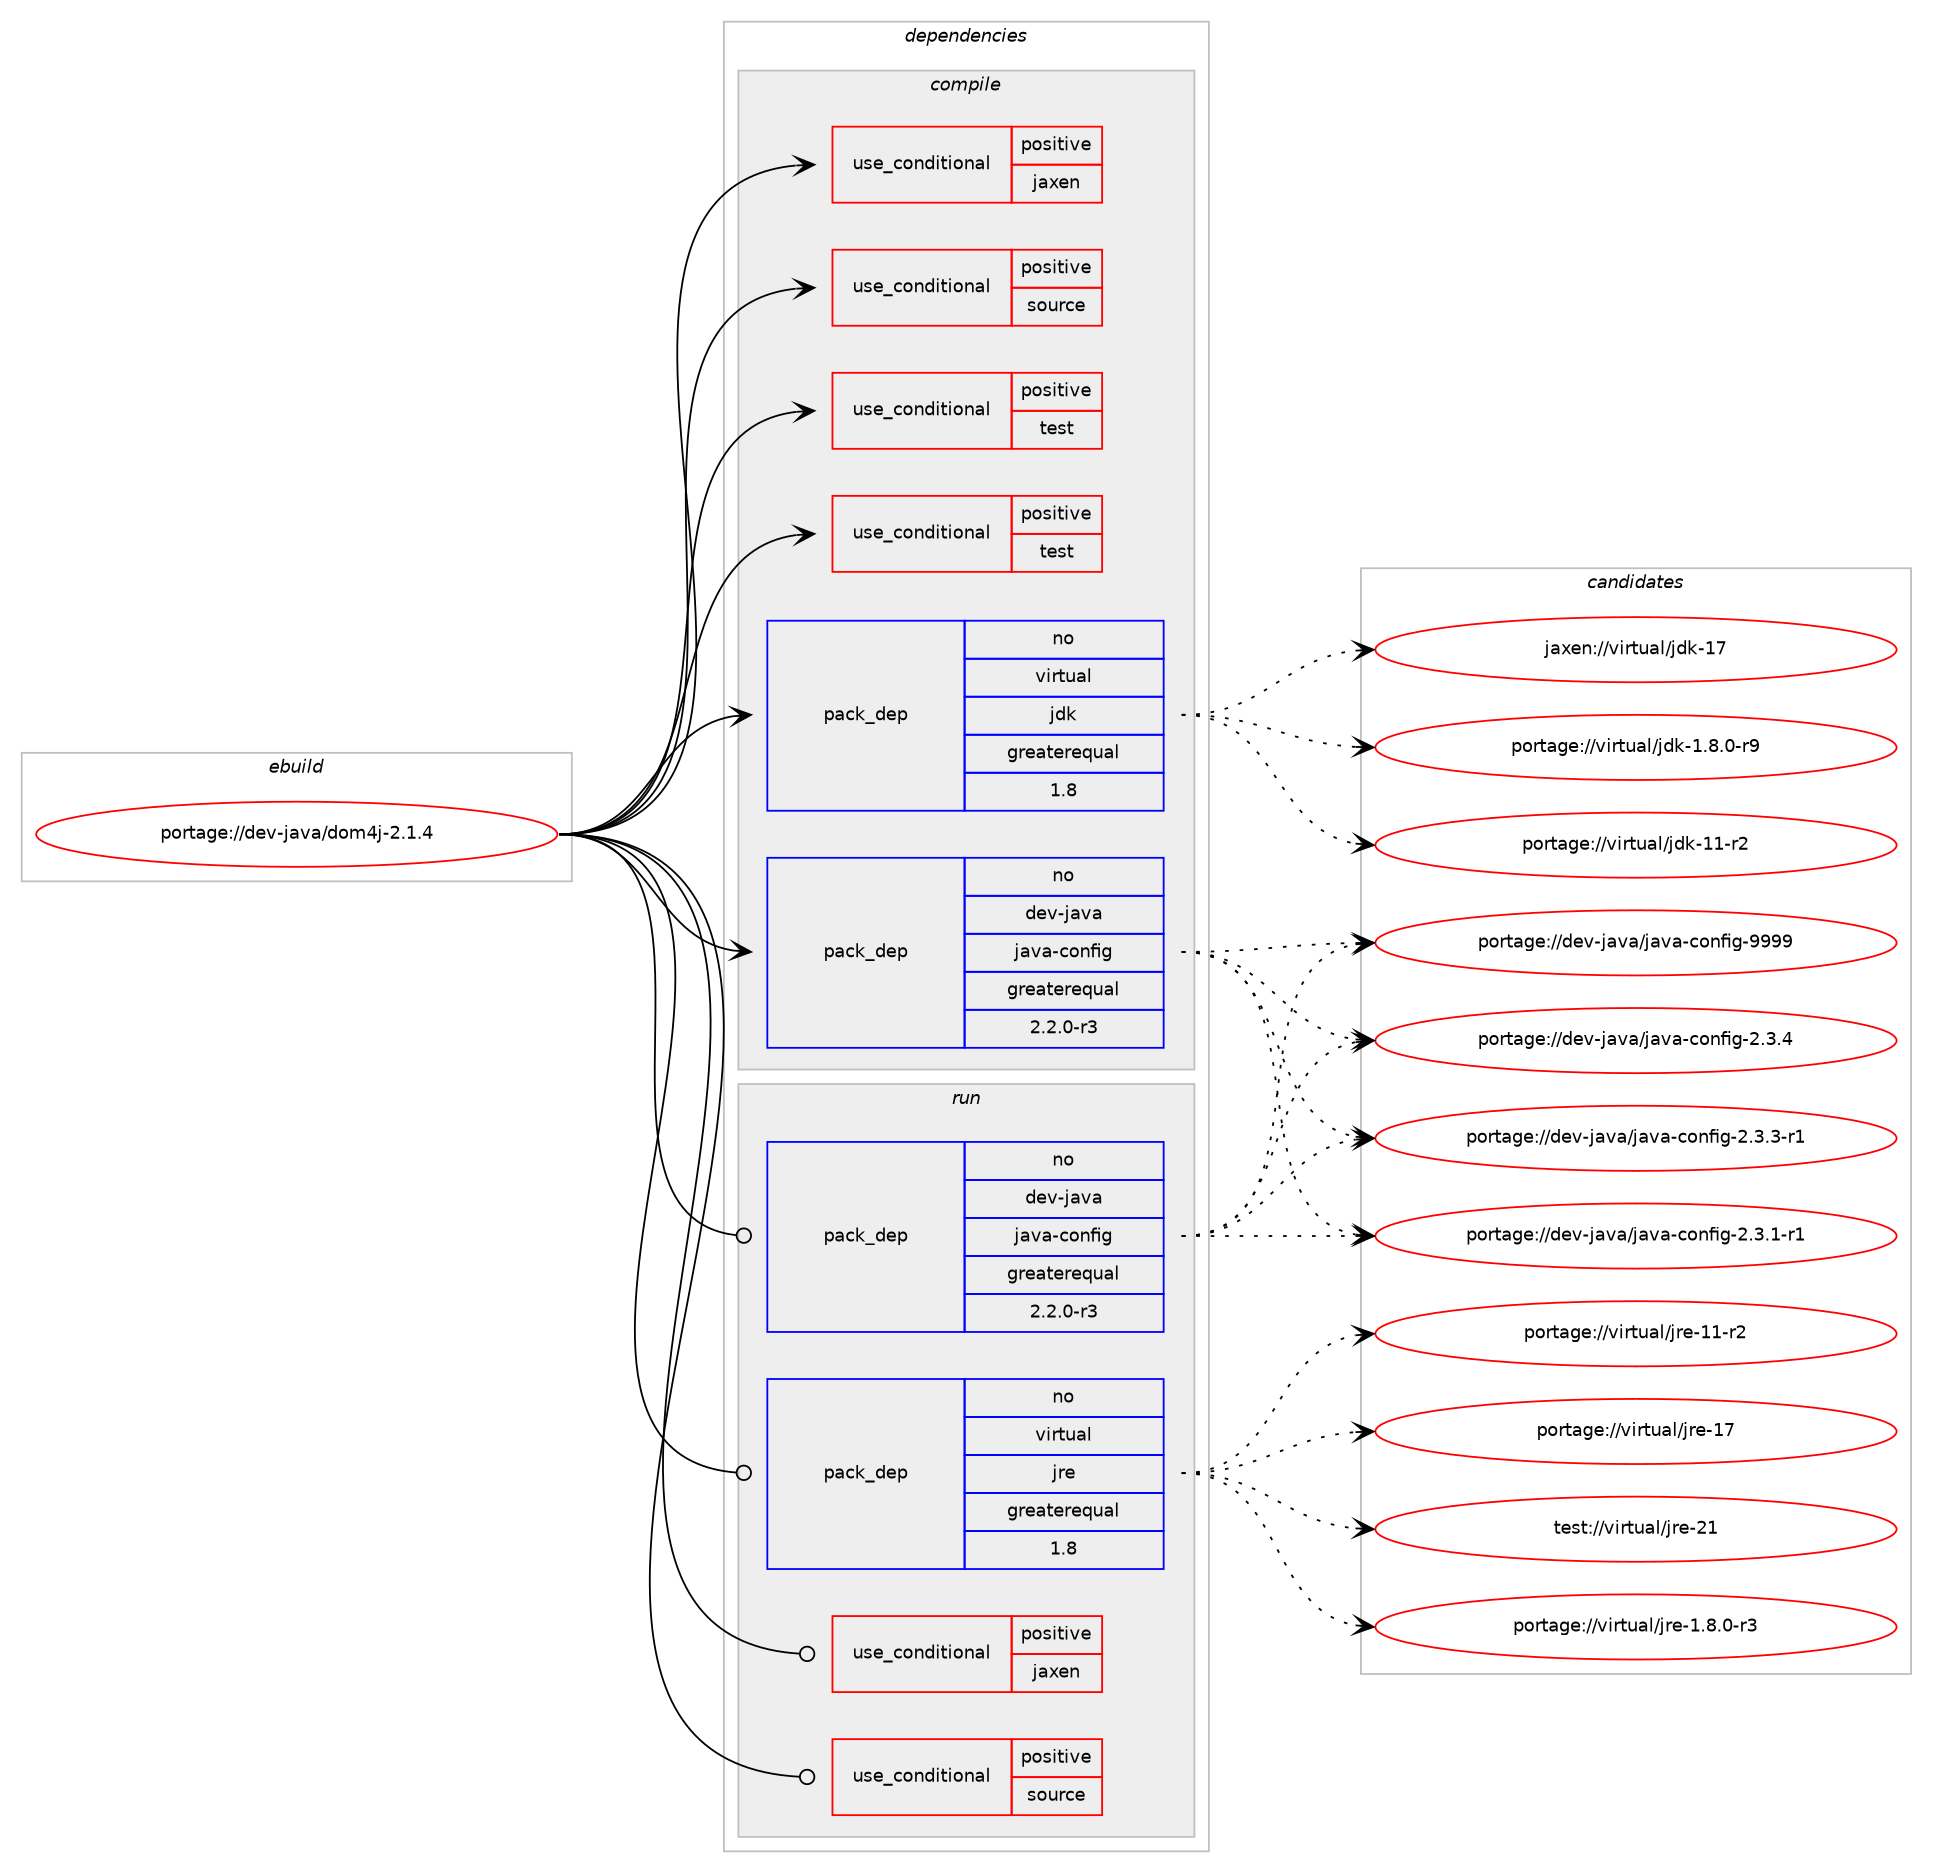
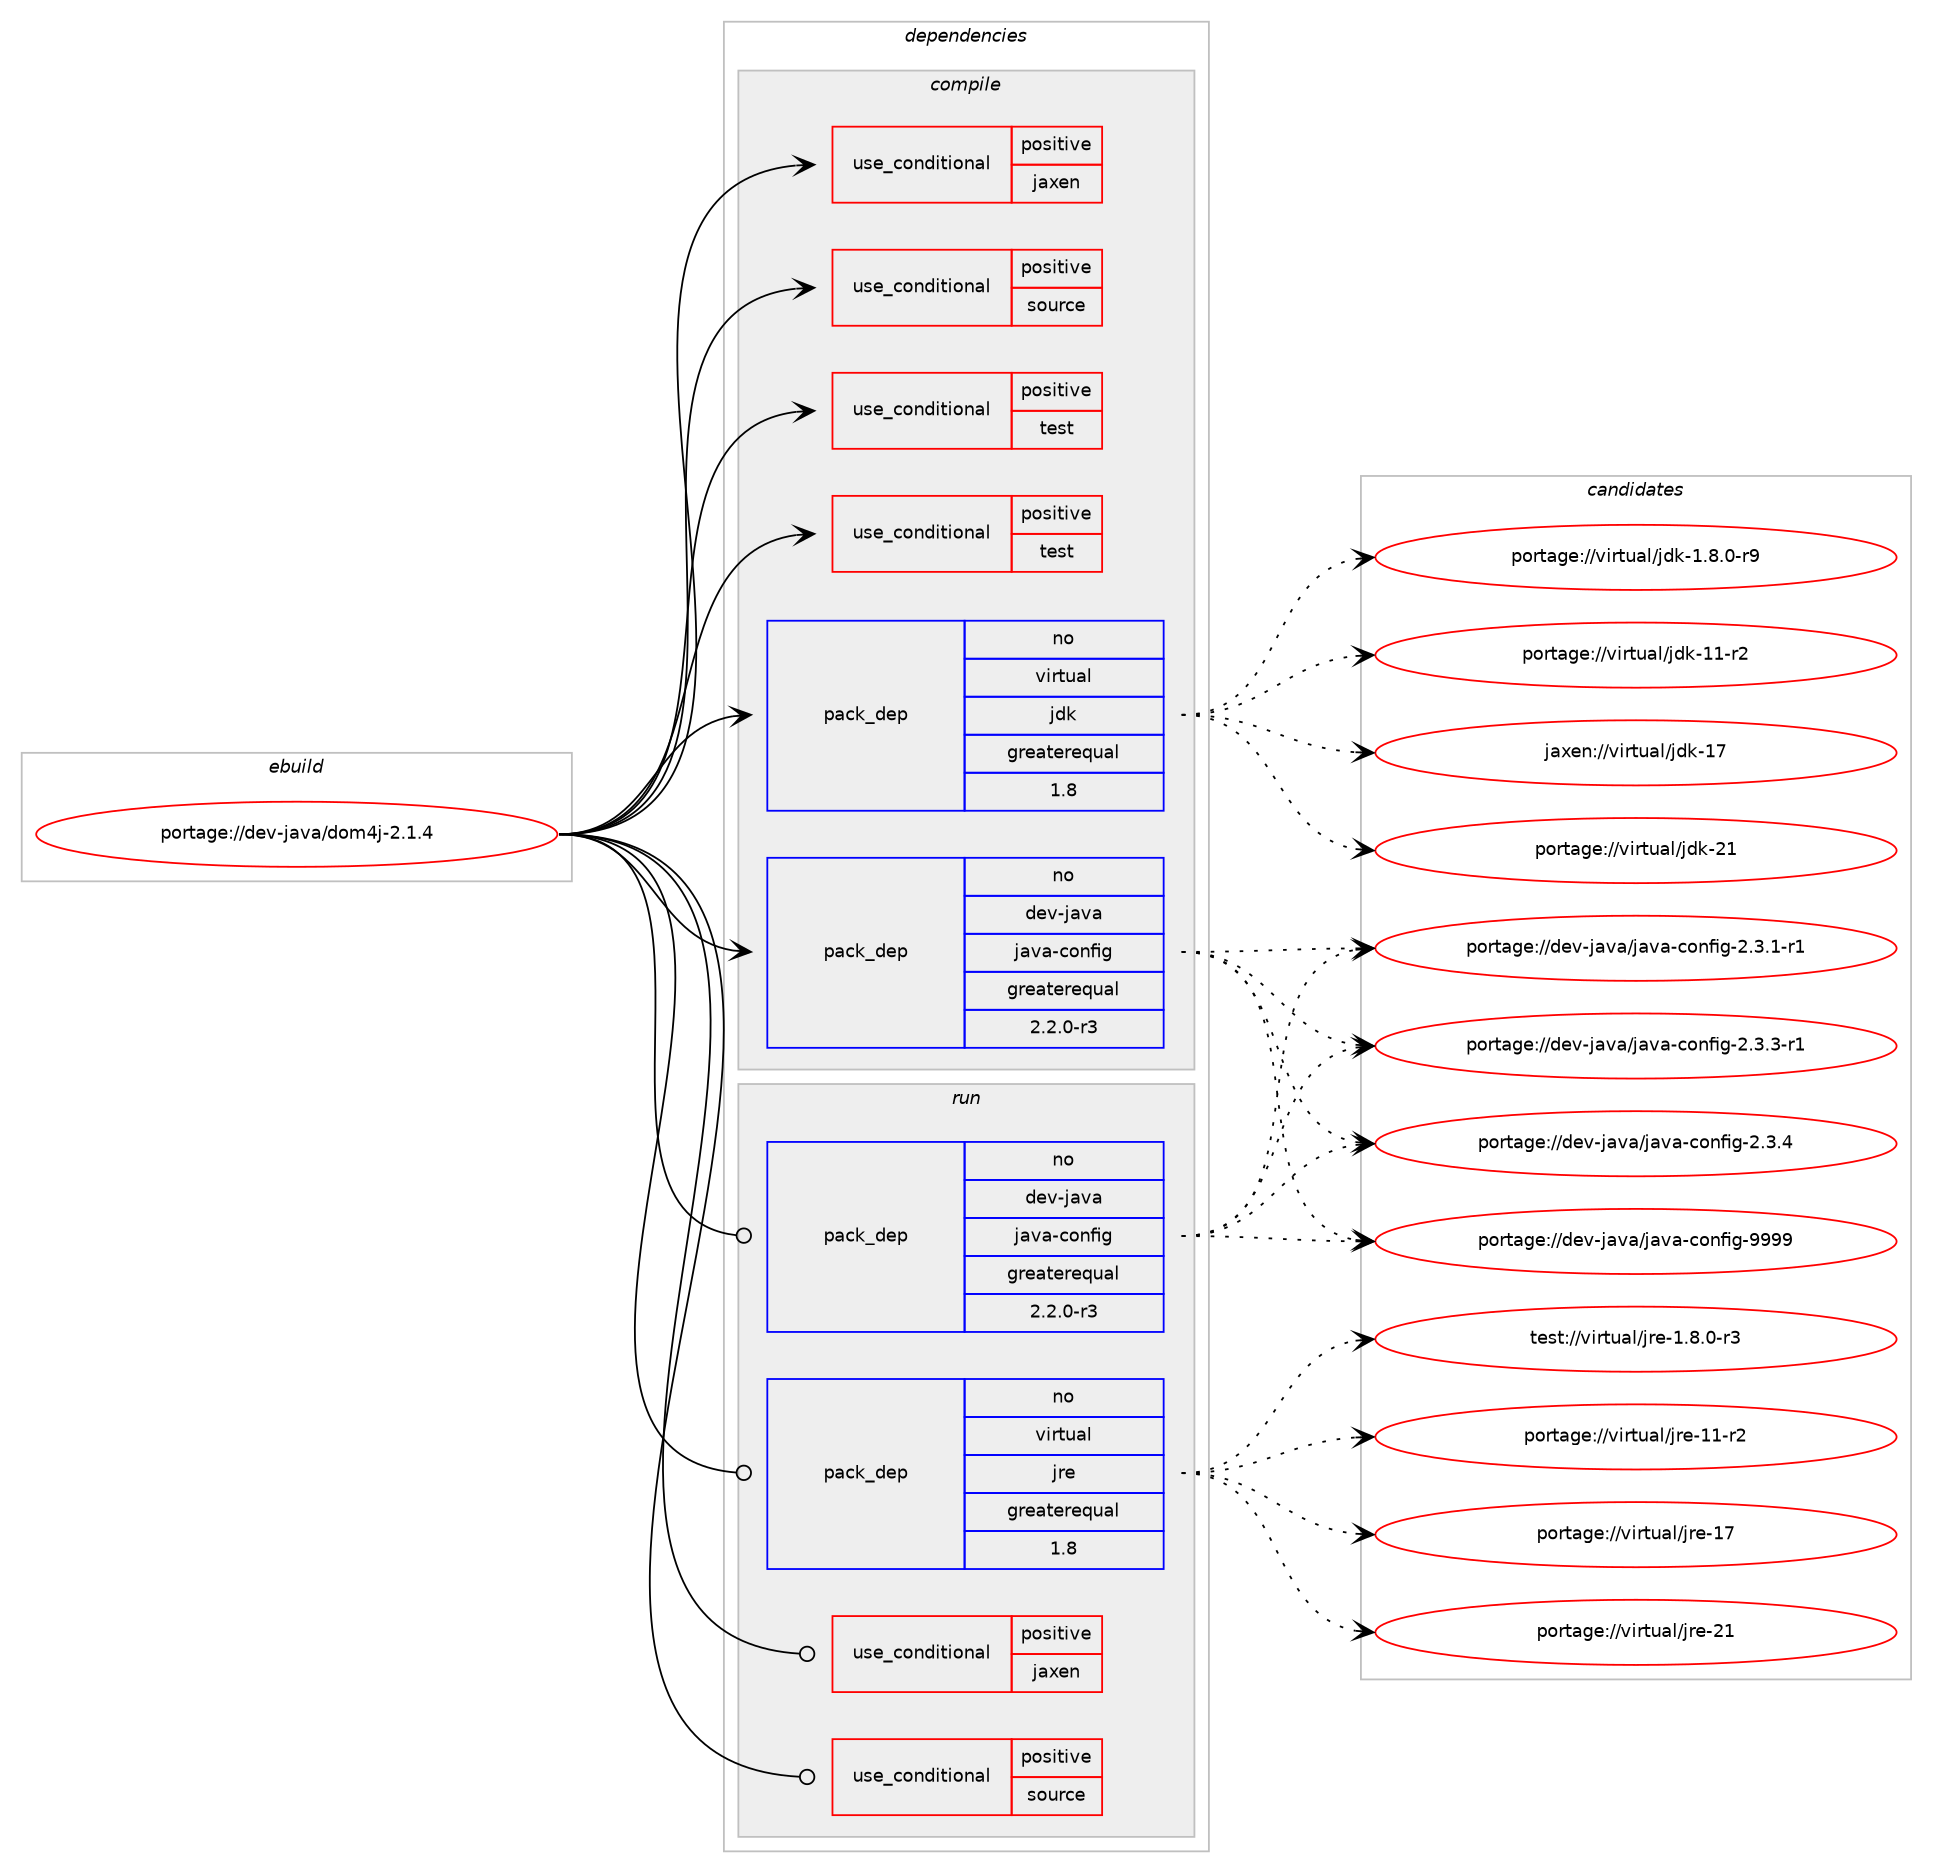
node "portage://virtual/jdk-21": added
node "test://virtual/jre-21": label "test://virtual/jre-21" -> "portage://virtual/jre-21"
node "portage://virtual/jre-1.8.0-r3": label "portage://virtual/jre-1.8.0-r3" -> "test://virtual/jre-1.8.0-r3"
